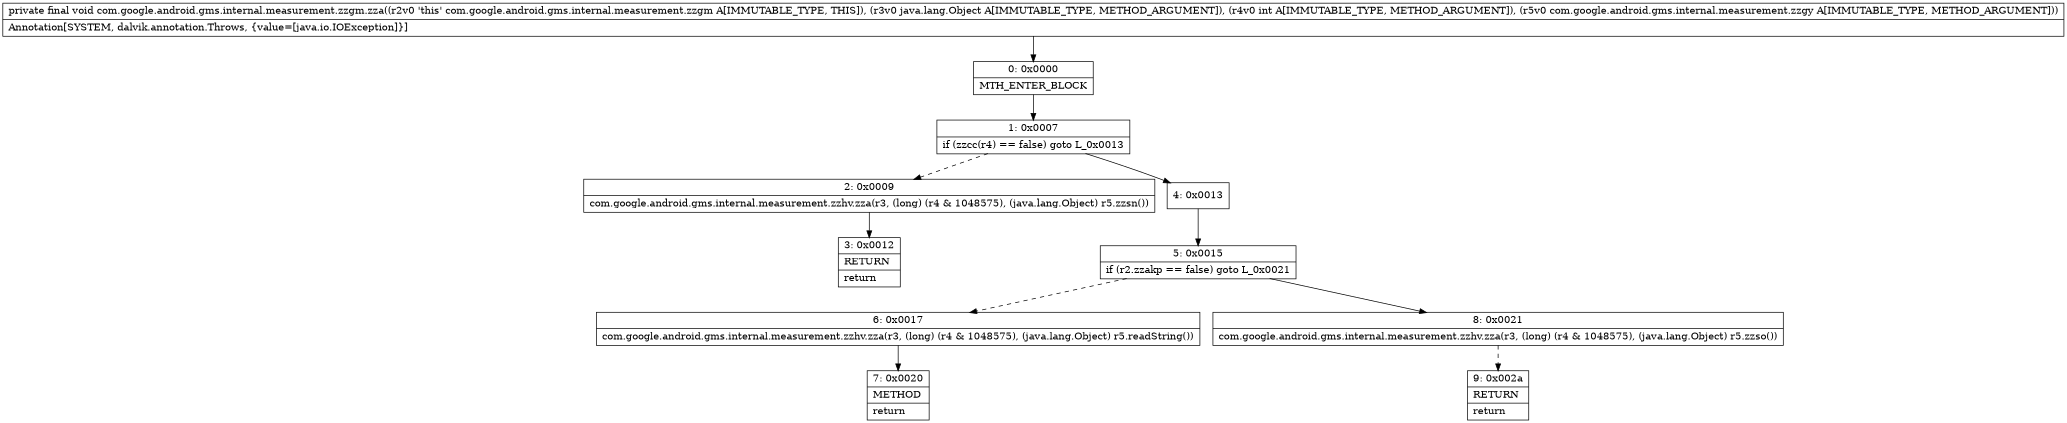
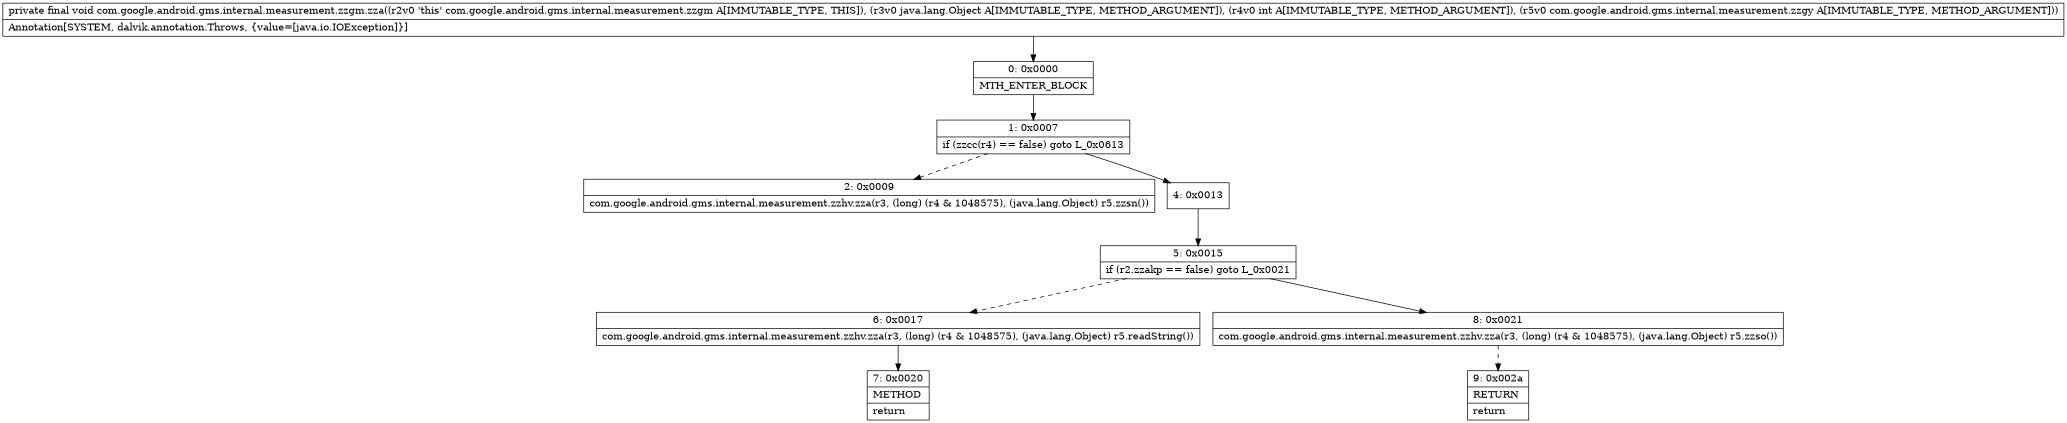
node "1: 0x0007": text "if (zzcc(r4) == false) goto L_0x0013" -> "if (zzcc(r4) == false) goto L_0x0613"
node "3: 0x0012": removed
